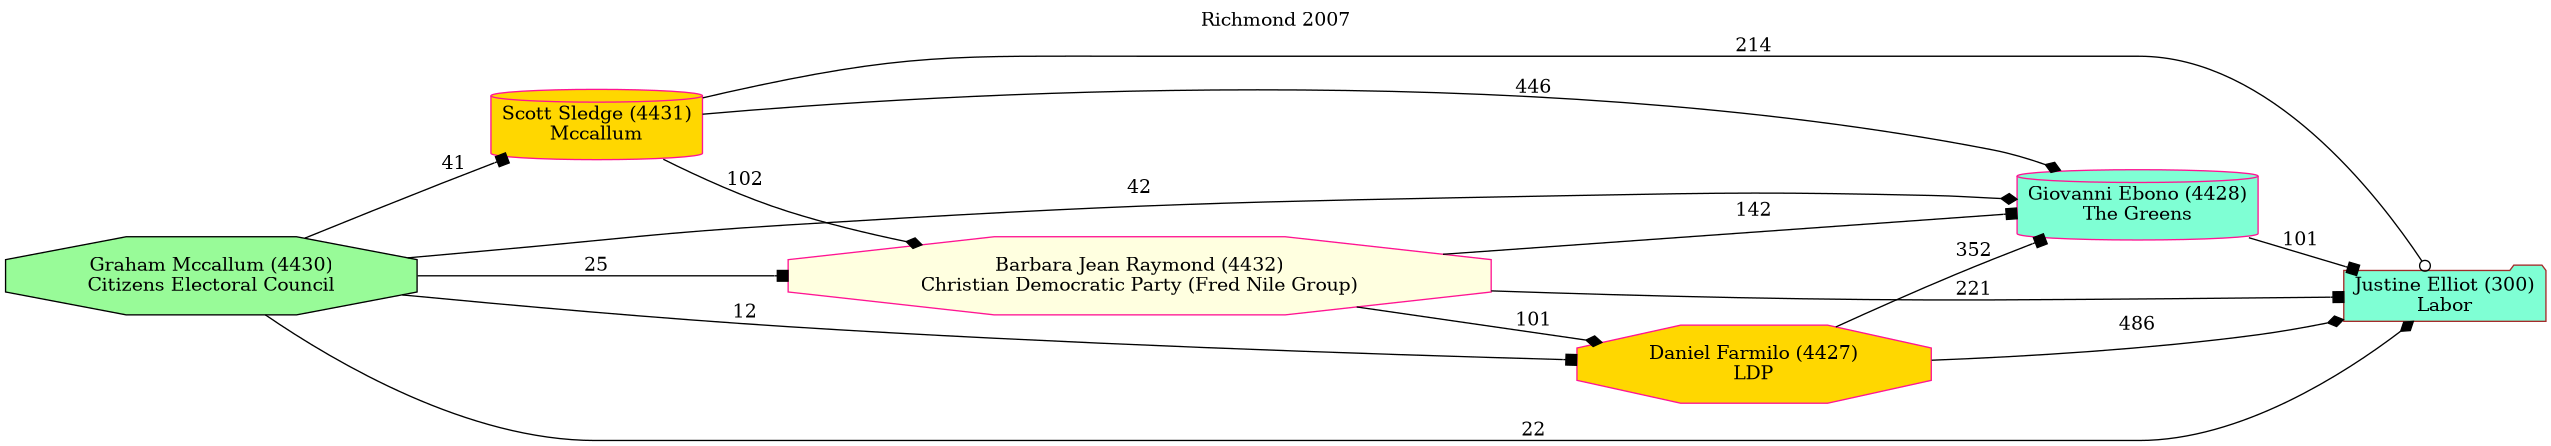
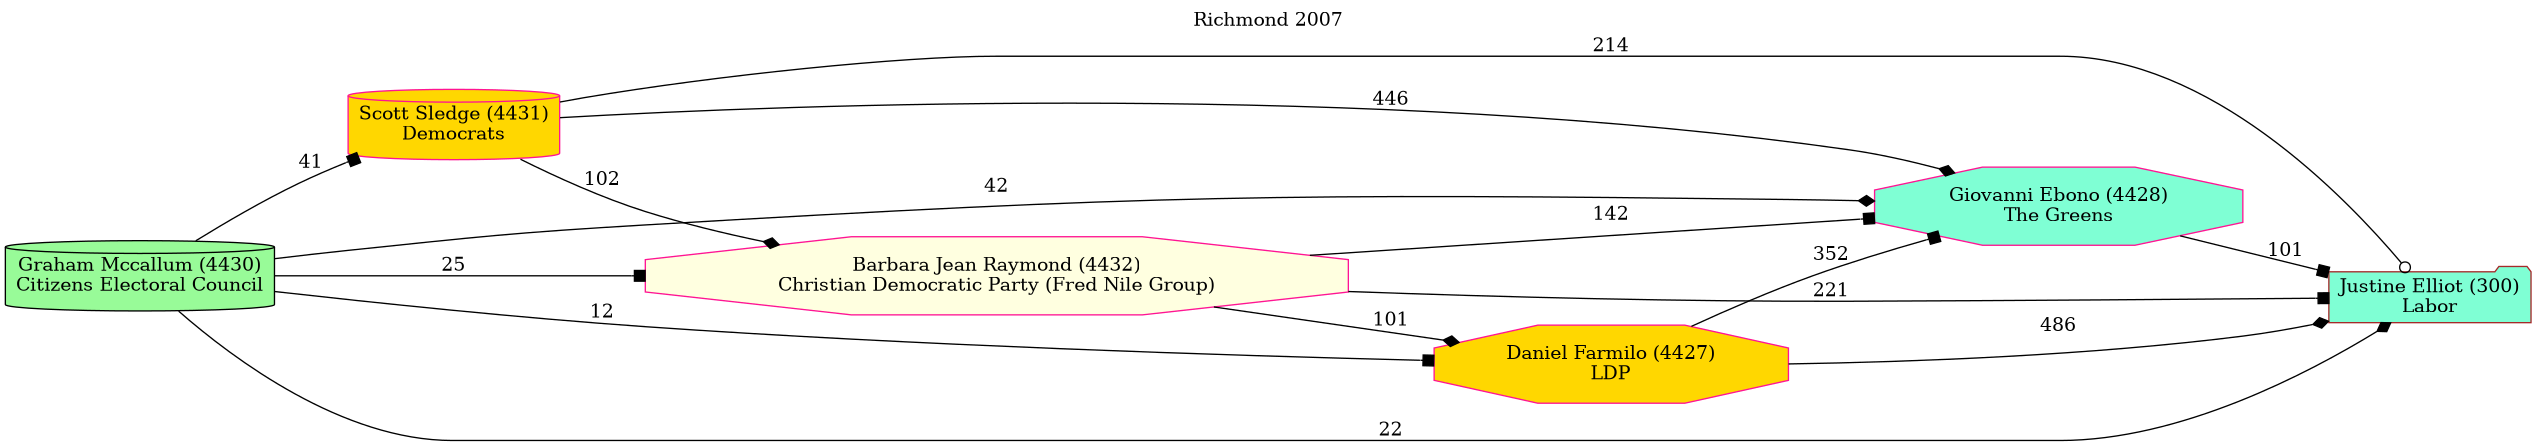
node "Scott Sledge (4431) Mccallum": label "Scott Sledge (4431) Mccallum" -> "Scott Sledge (4431) Democrats"
node "Giovanni Ebono (4428) The Greens": shape cylinder -> octagon
node "Graham Mccallum (4430) Citizens Electoral Council": shape octagon -> cylinder
